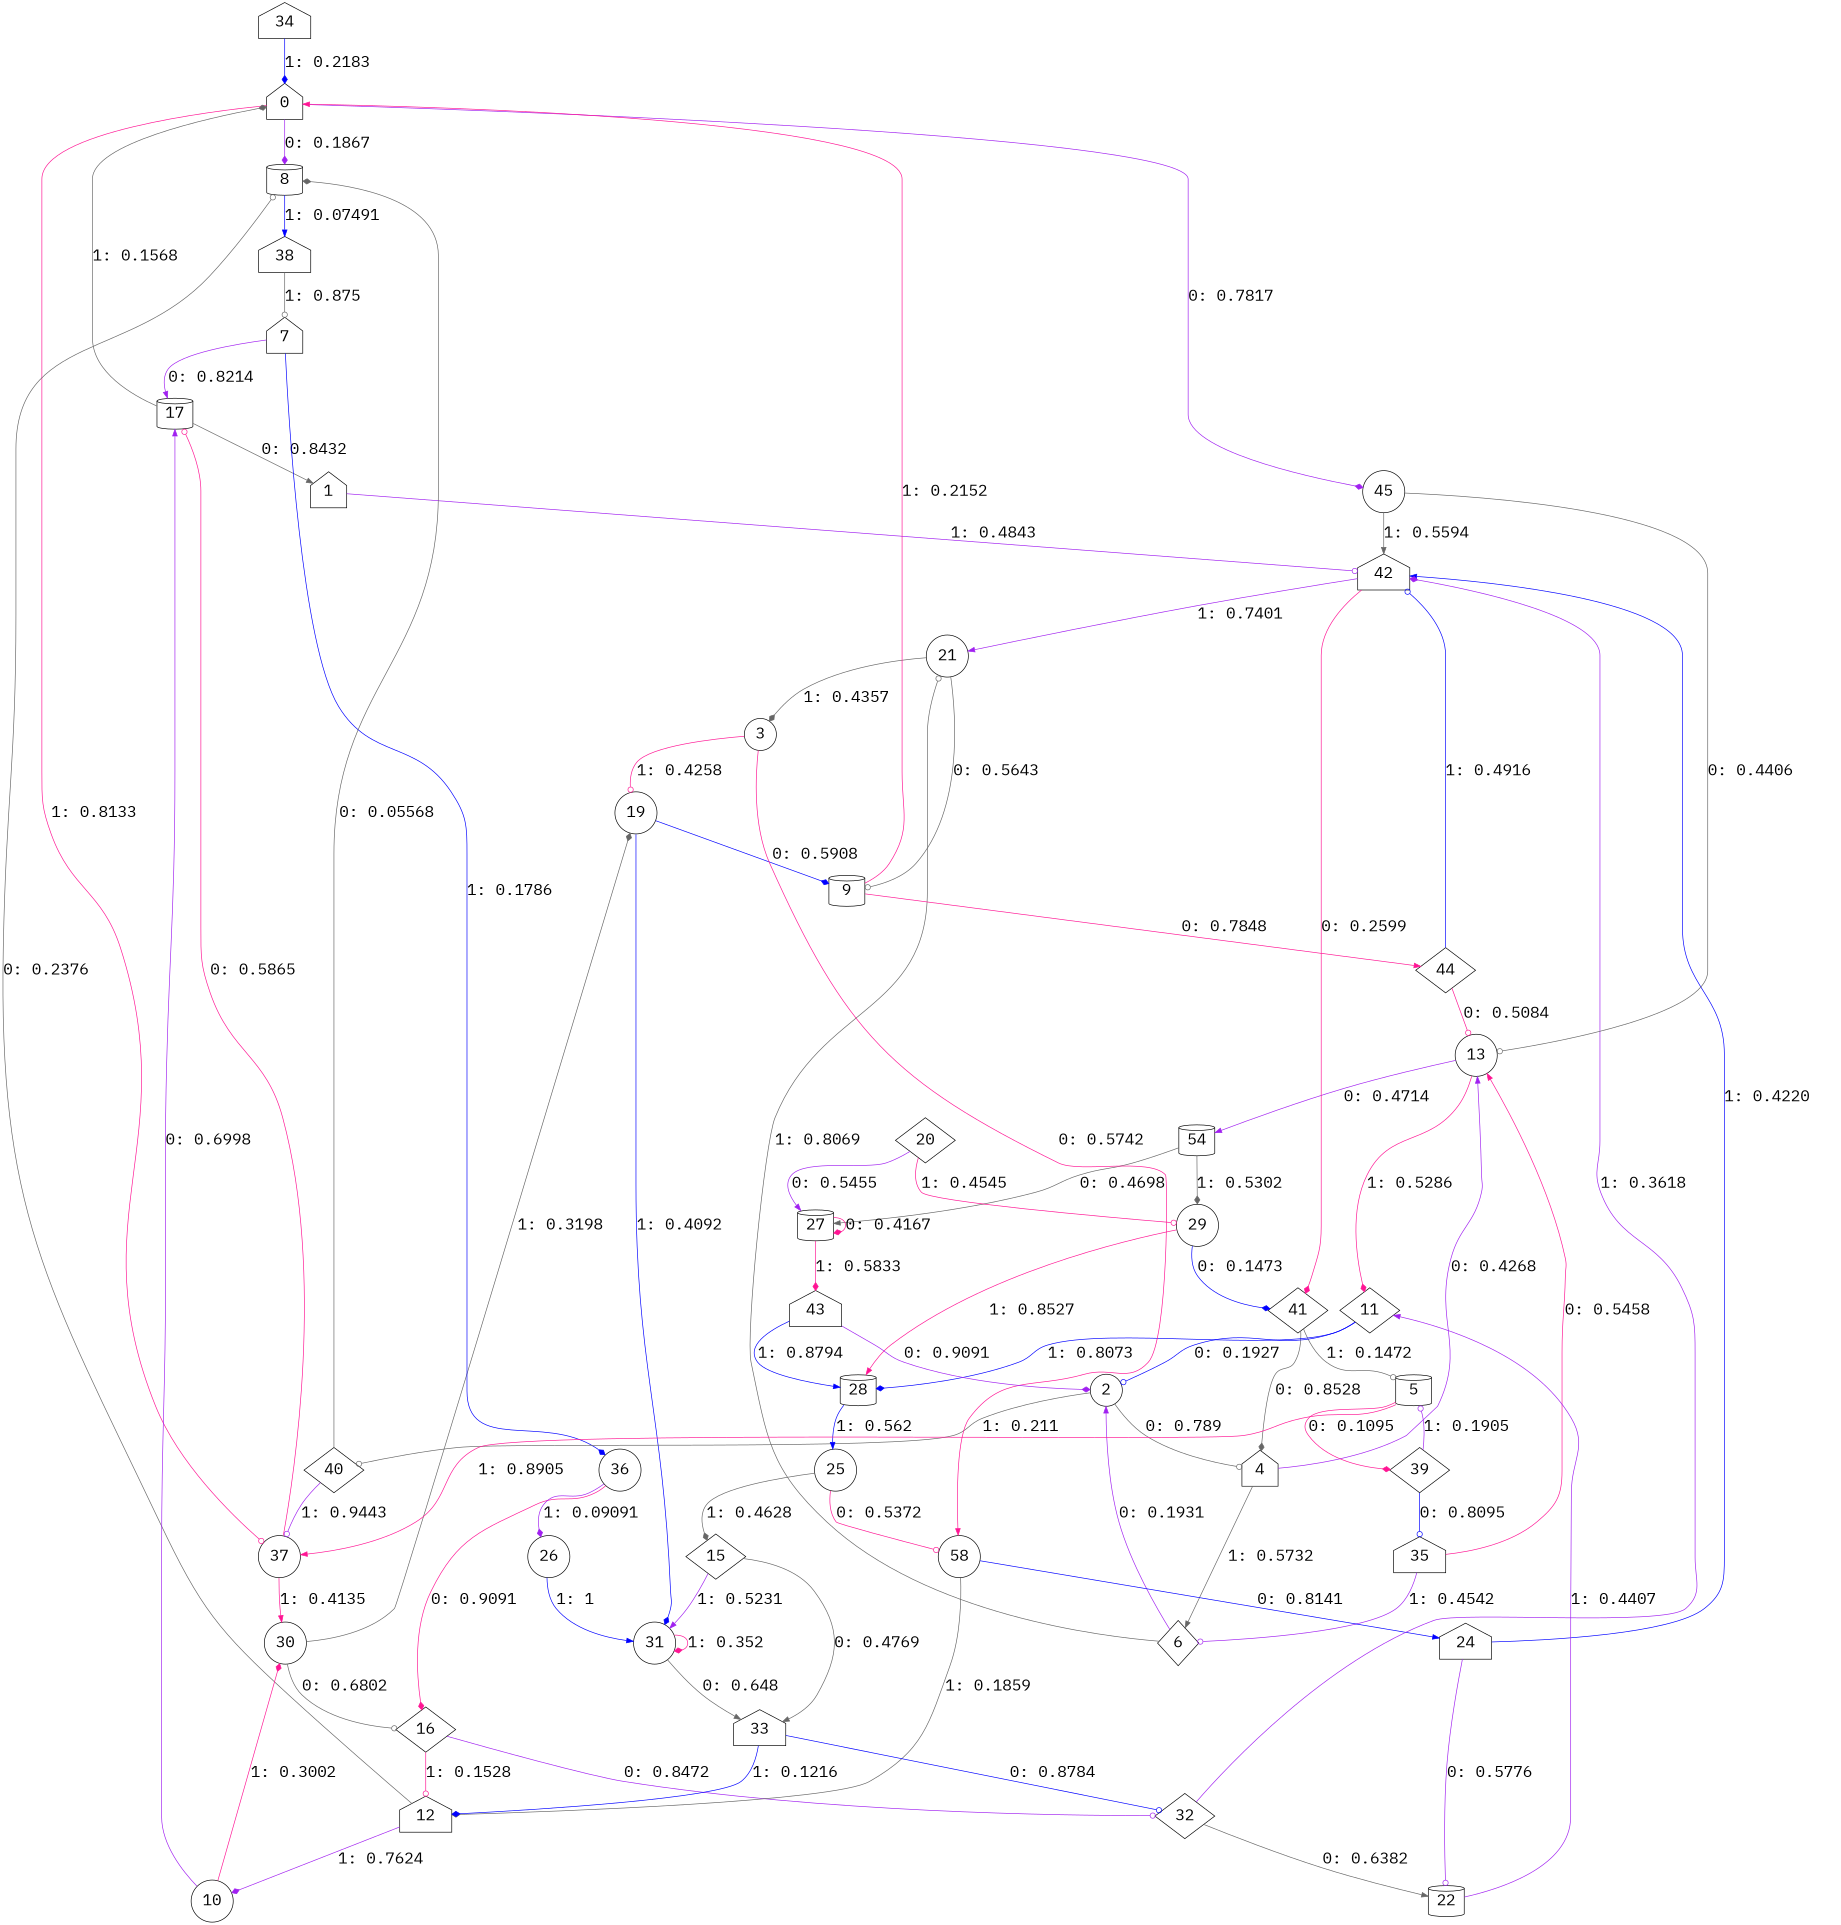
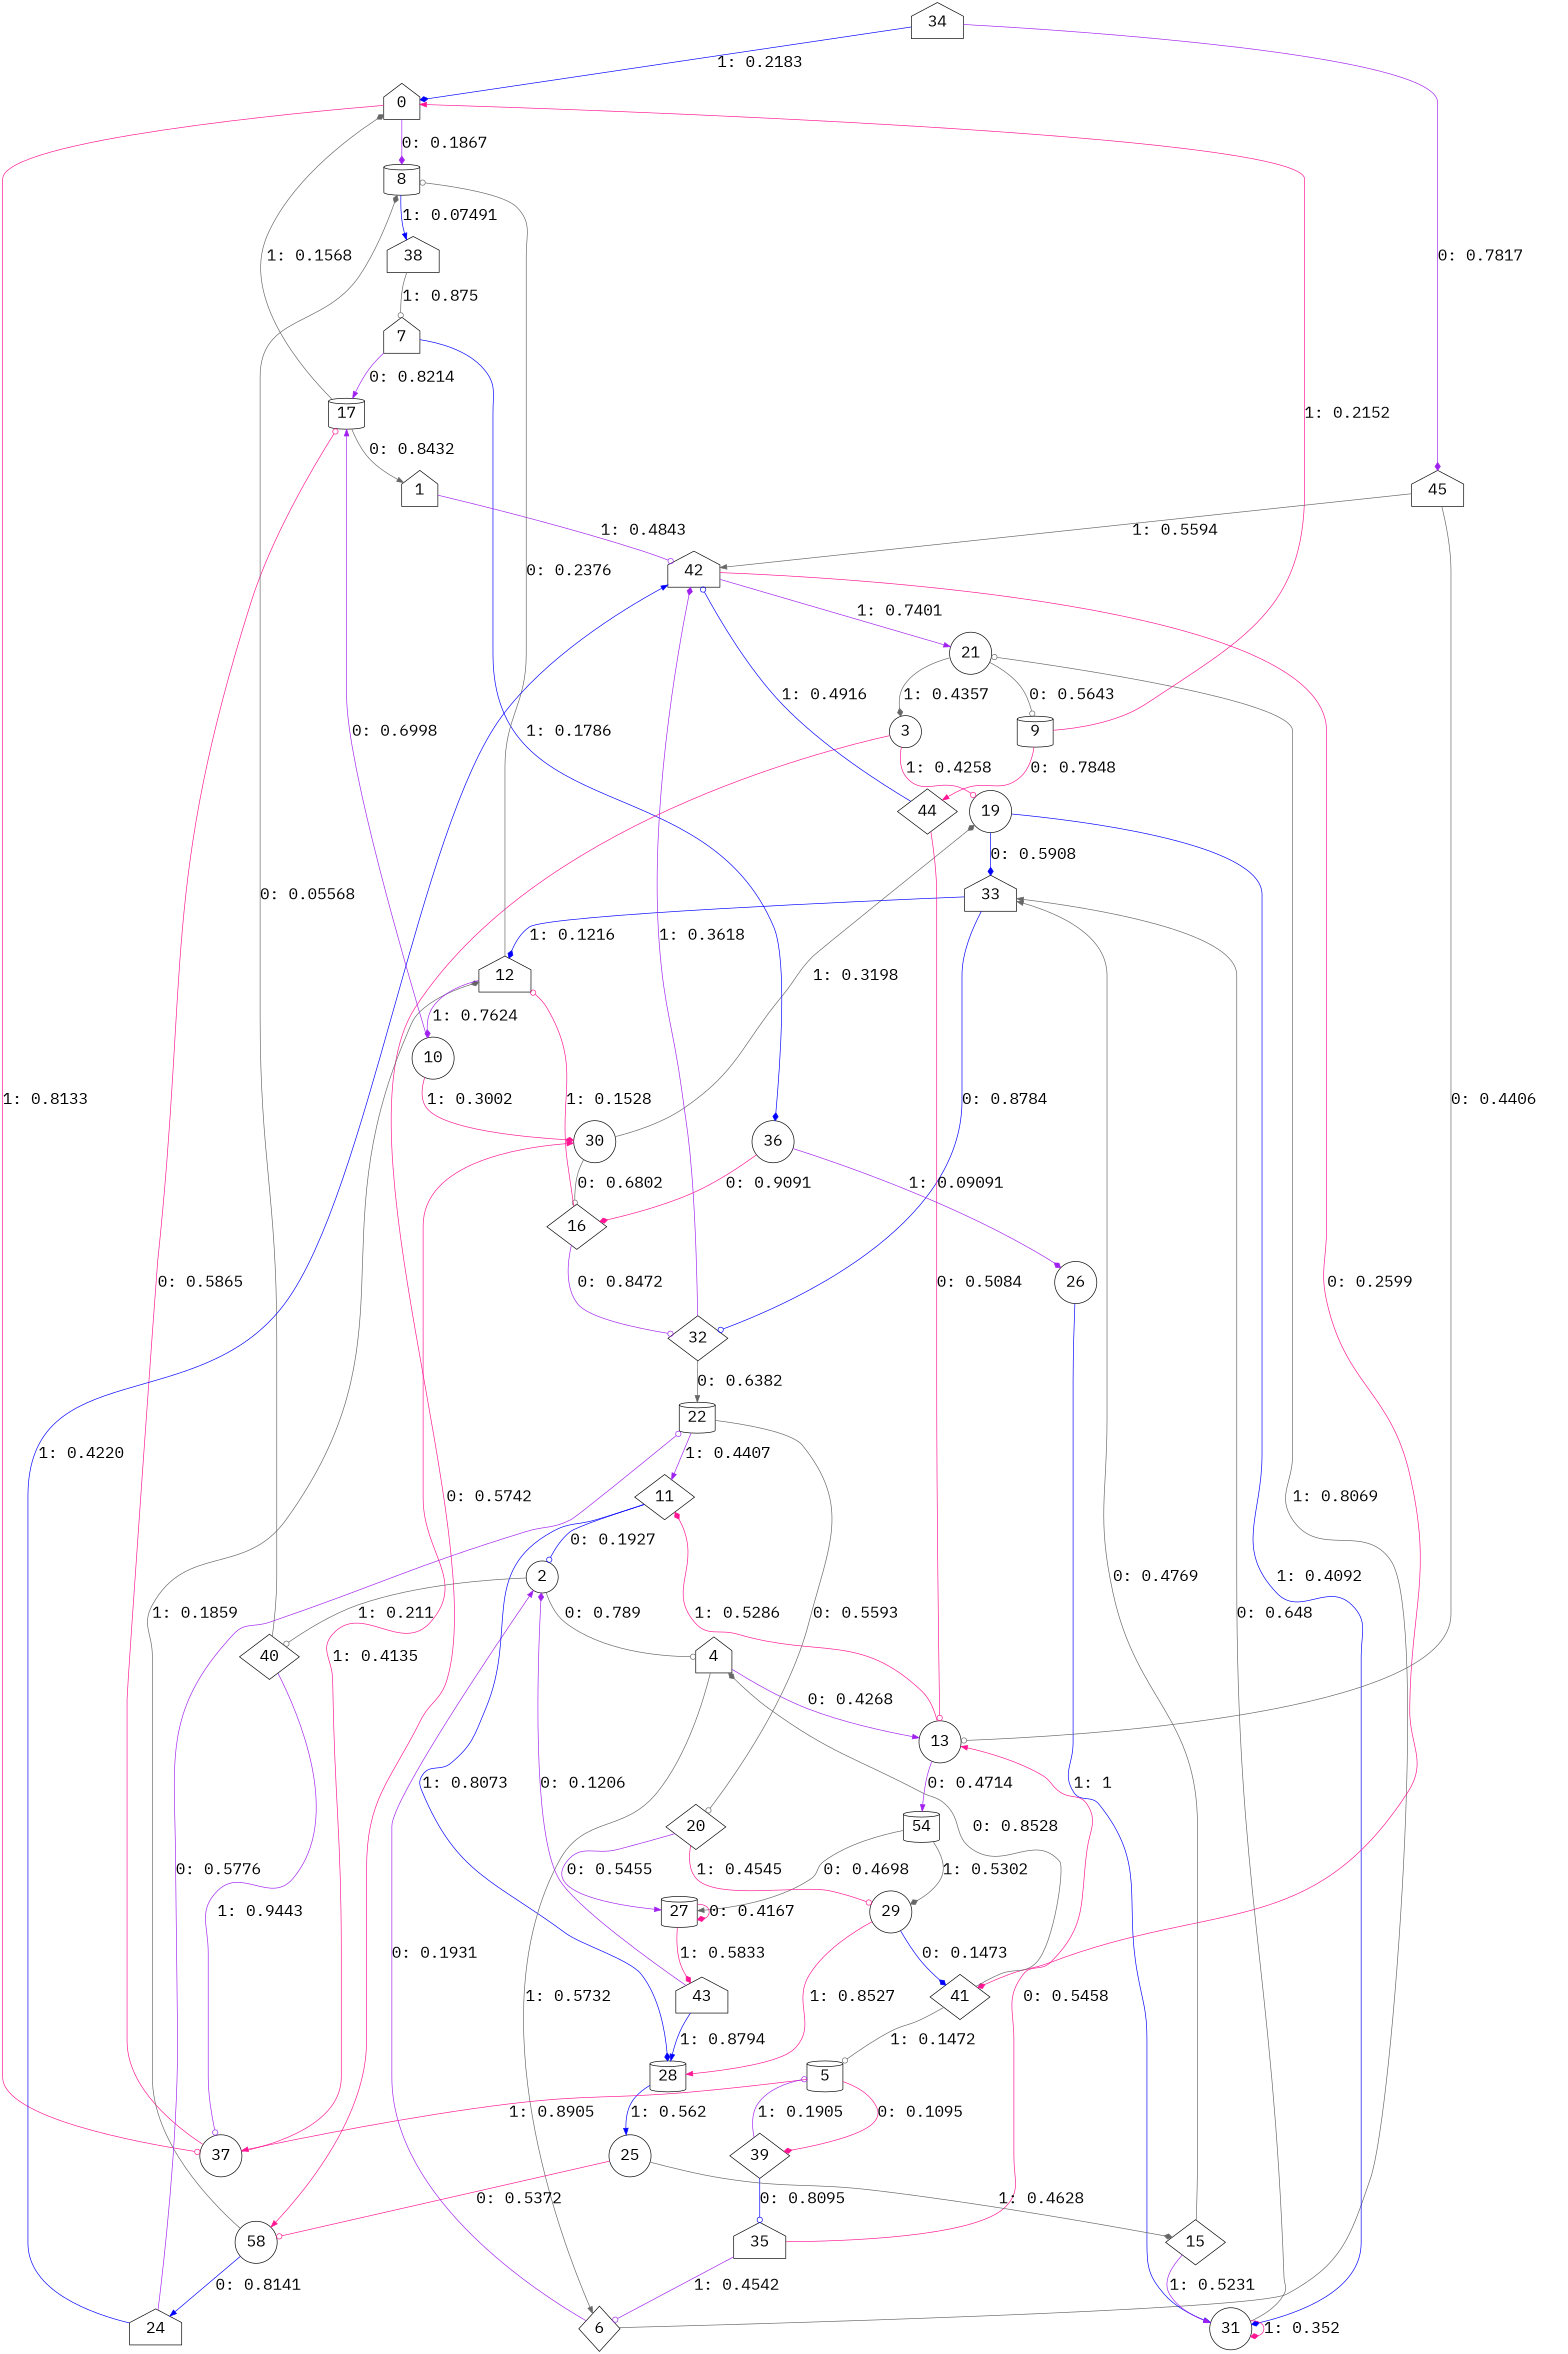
edge "0" -> "45": now "34" -> "45"
node "45": shape circle -> house
edge "19" -> "9": now "19" -> "33"
edge "43" -> "2": label "0: 0.9091   " -> "0: 0.1206   "
edge "22" -> "20": added, label "0: 0.5593"
